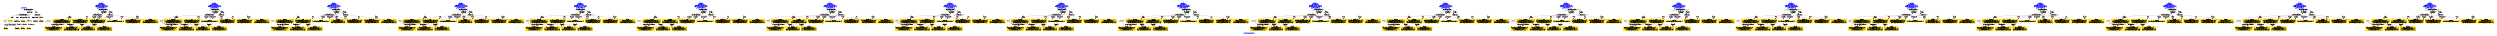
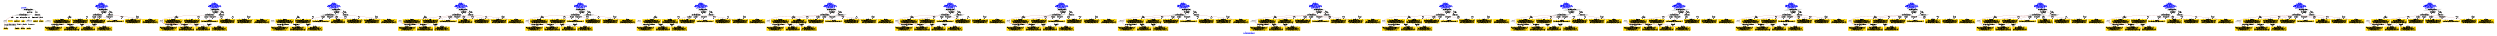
node "Typeofartwork": fillcolor lightgray -> gold
node "Document": label "Document" -> "Credit"
node "Accessionid": fillcolor lightgray -> gold
